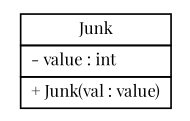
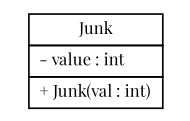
node "Junk": text "+ Junk(val : value)" -> "+ Junk(val : int)"
